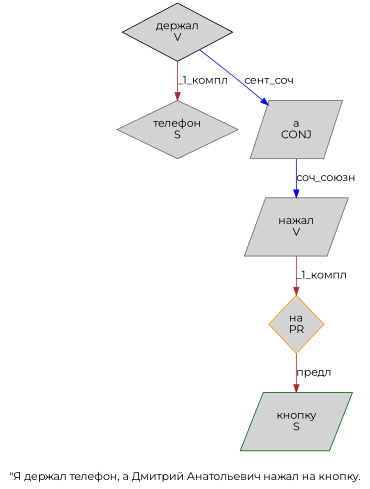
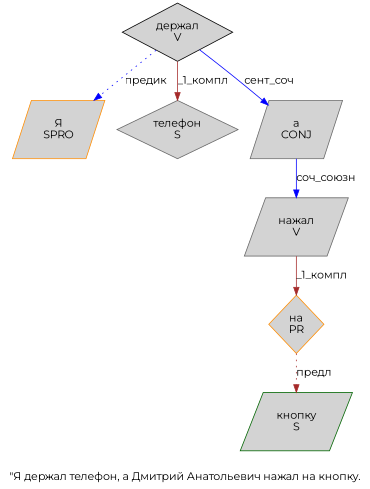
node "Я SPRO": added
edge "на PR" -> "кнопку S": style solid -> dotted
